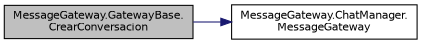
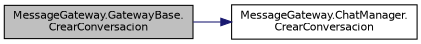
node "MessageGateway.ChatManager. MessageGateway": label "MessageGateway.ChatManager. MessageGateway" -> "MessageGateway.ChatManager. CrearConversacion"
